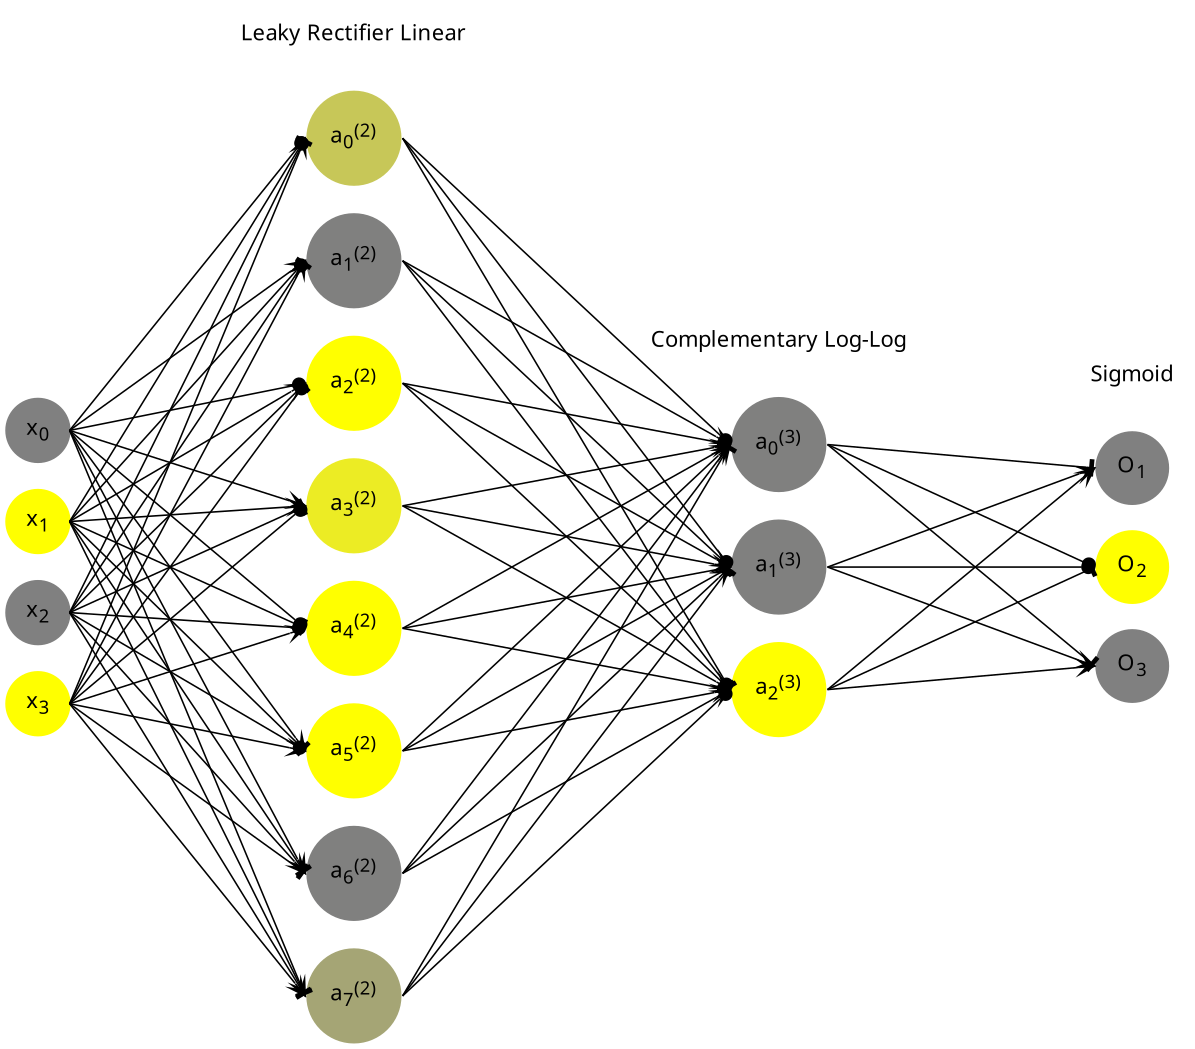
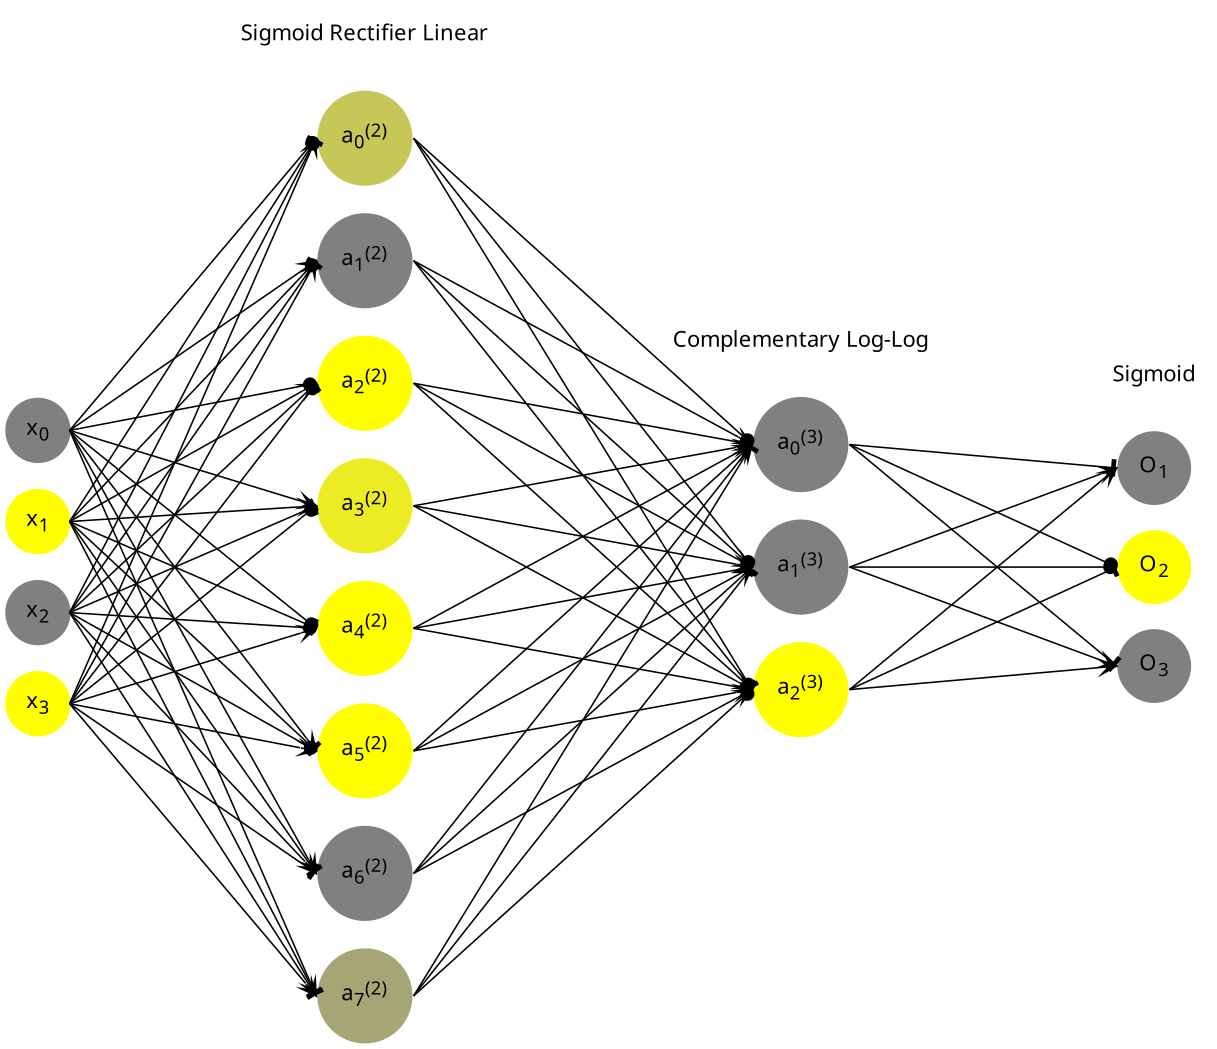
node "Leaky Rectifier Linear": label "Leaky Rectifier Linear" -> "Sigmoid Rectifier Linear"
